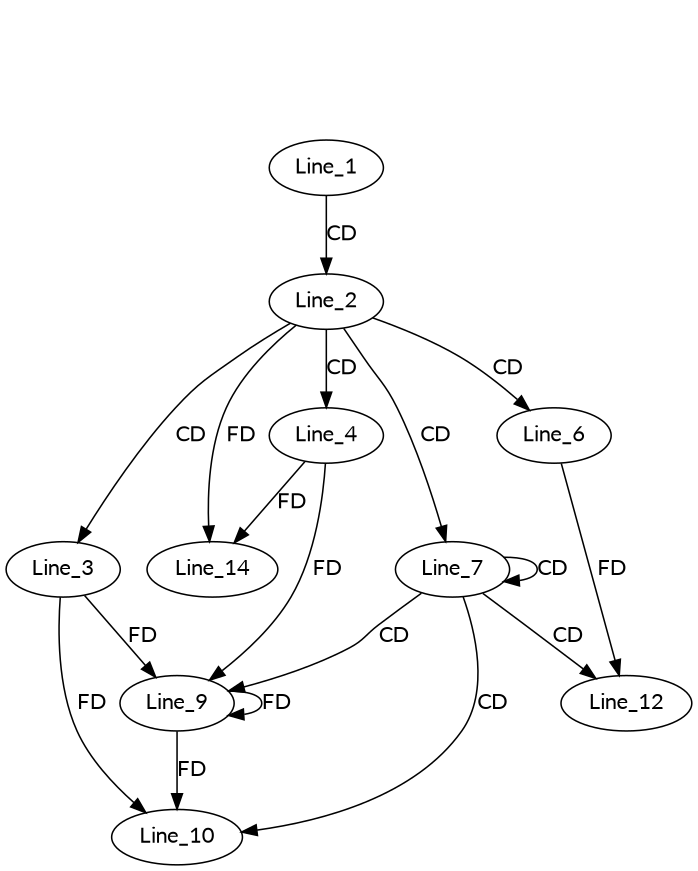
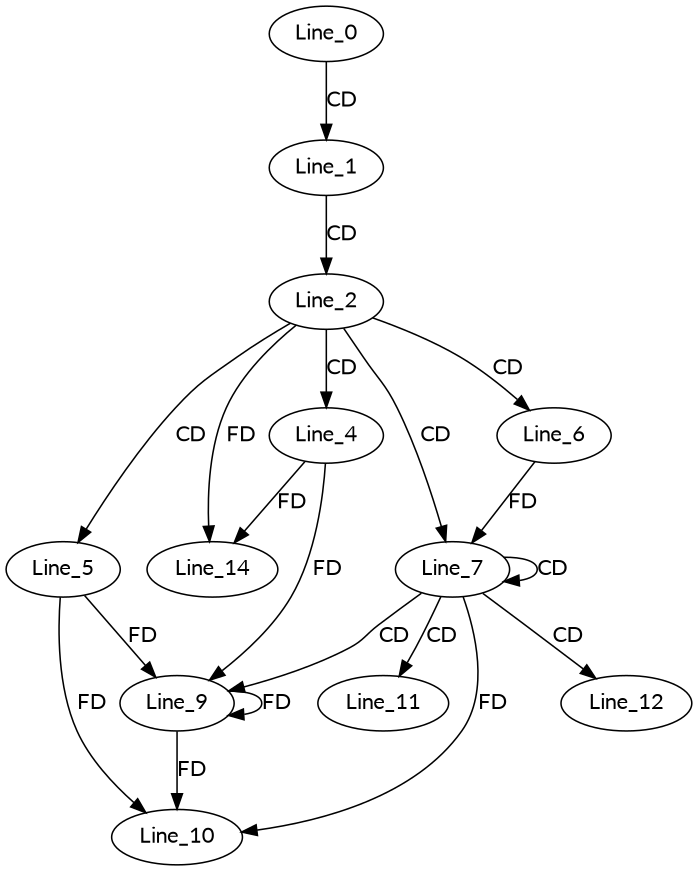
node "Line_0": added
edge "Line_6" -> "Line_12": now "Line_6" -> "Line_7"
node "Line_3": label "Line_3" -> "Line_5"
node "Line_11": added
edge "Line_7" -> "Line_10": label "CD" -> "FD"
